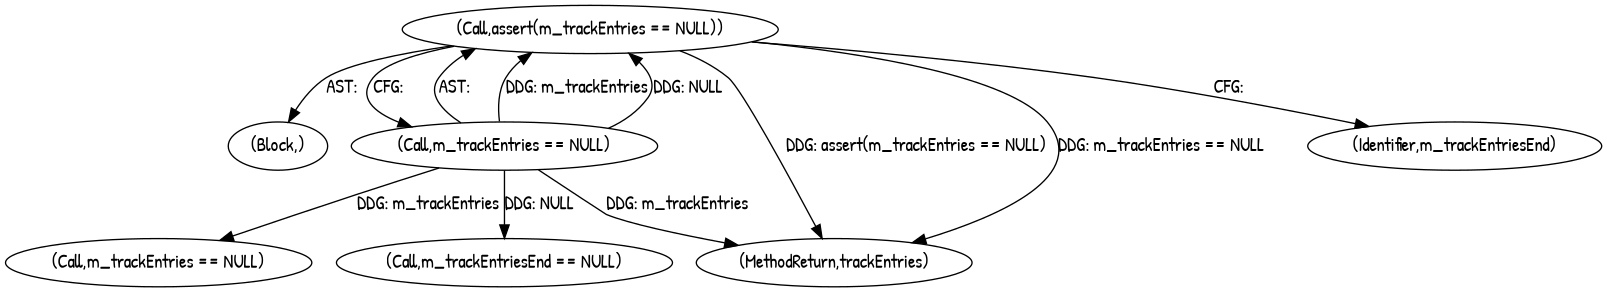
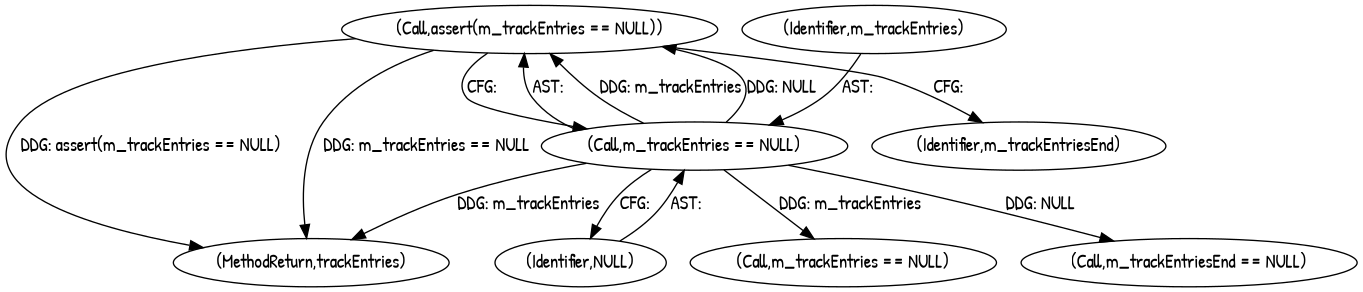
node "(Identifier,m_trackEntries)": added
node "(Block,)": removed
node "(Identifier,NULL)": added
